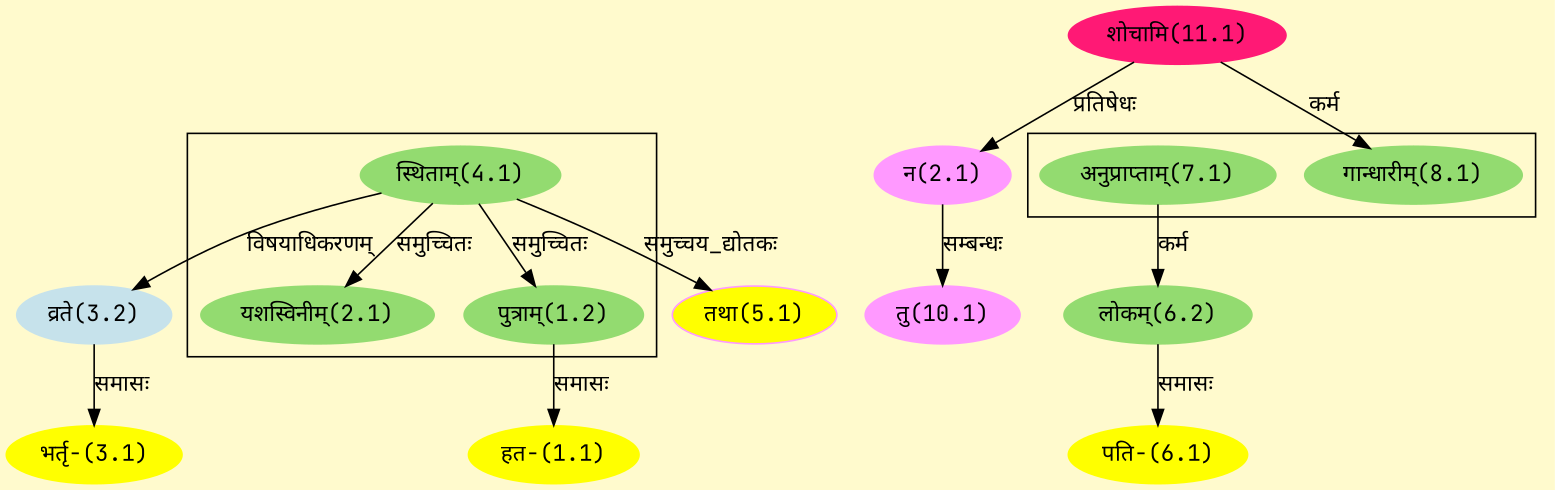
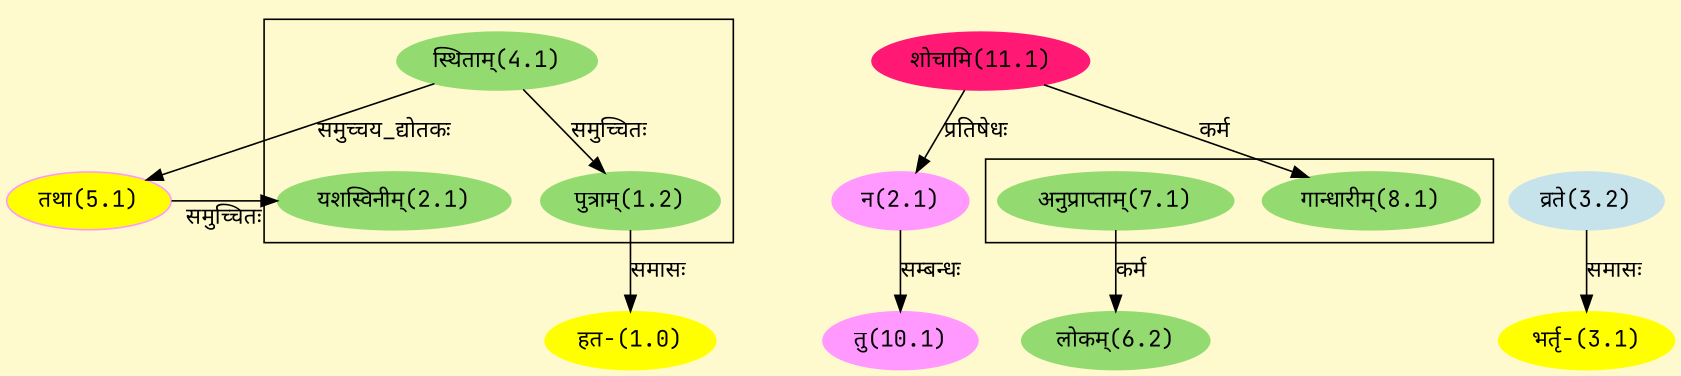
edge "स्थिताम्(4.1)" -> "व्रते(3.2)": removed, label "विषयाधिकरणम्"
edge "स्थिताम्(4.1)" -> "यशस्विनीम्(2.1)": now "तथा(5.1)" -> "यशस्विनीम्(2.1)"
node "हत-(1.1)": label "हत-(1.1)" -> "हत-(1.0)"
node "पति-(6.1)": removed
